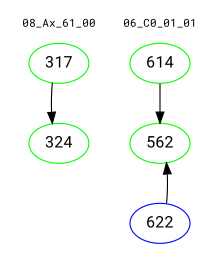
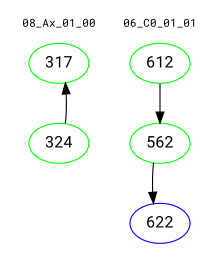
cluster "08_Ax_61_00": label "08_Ax_61_00" -> "08_Ax_01_00"
node "614": label "614" -> "612"
edge "317" -> "324": reversed
edge "622" -> "562": reversed
